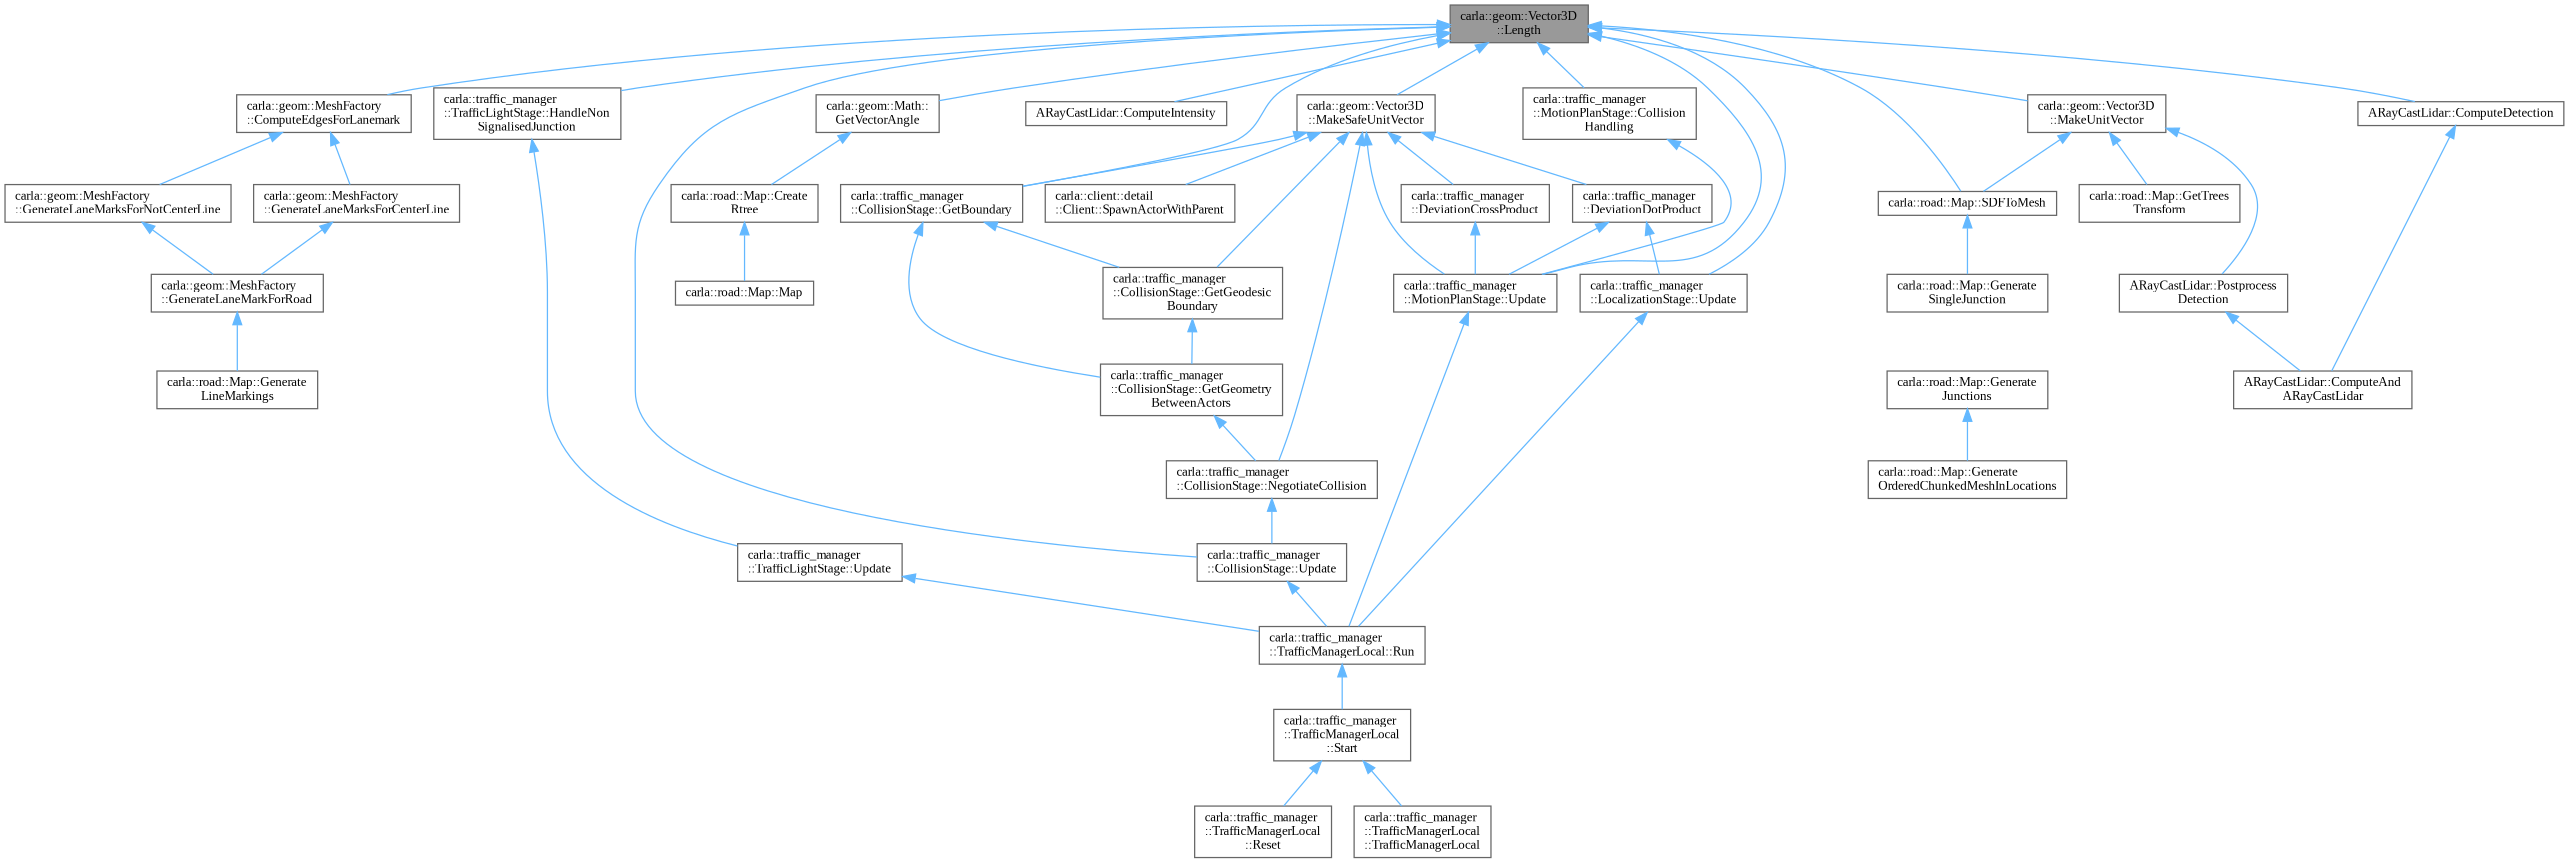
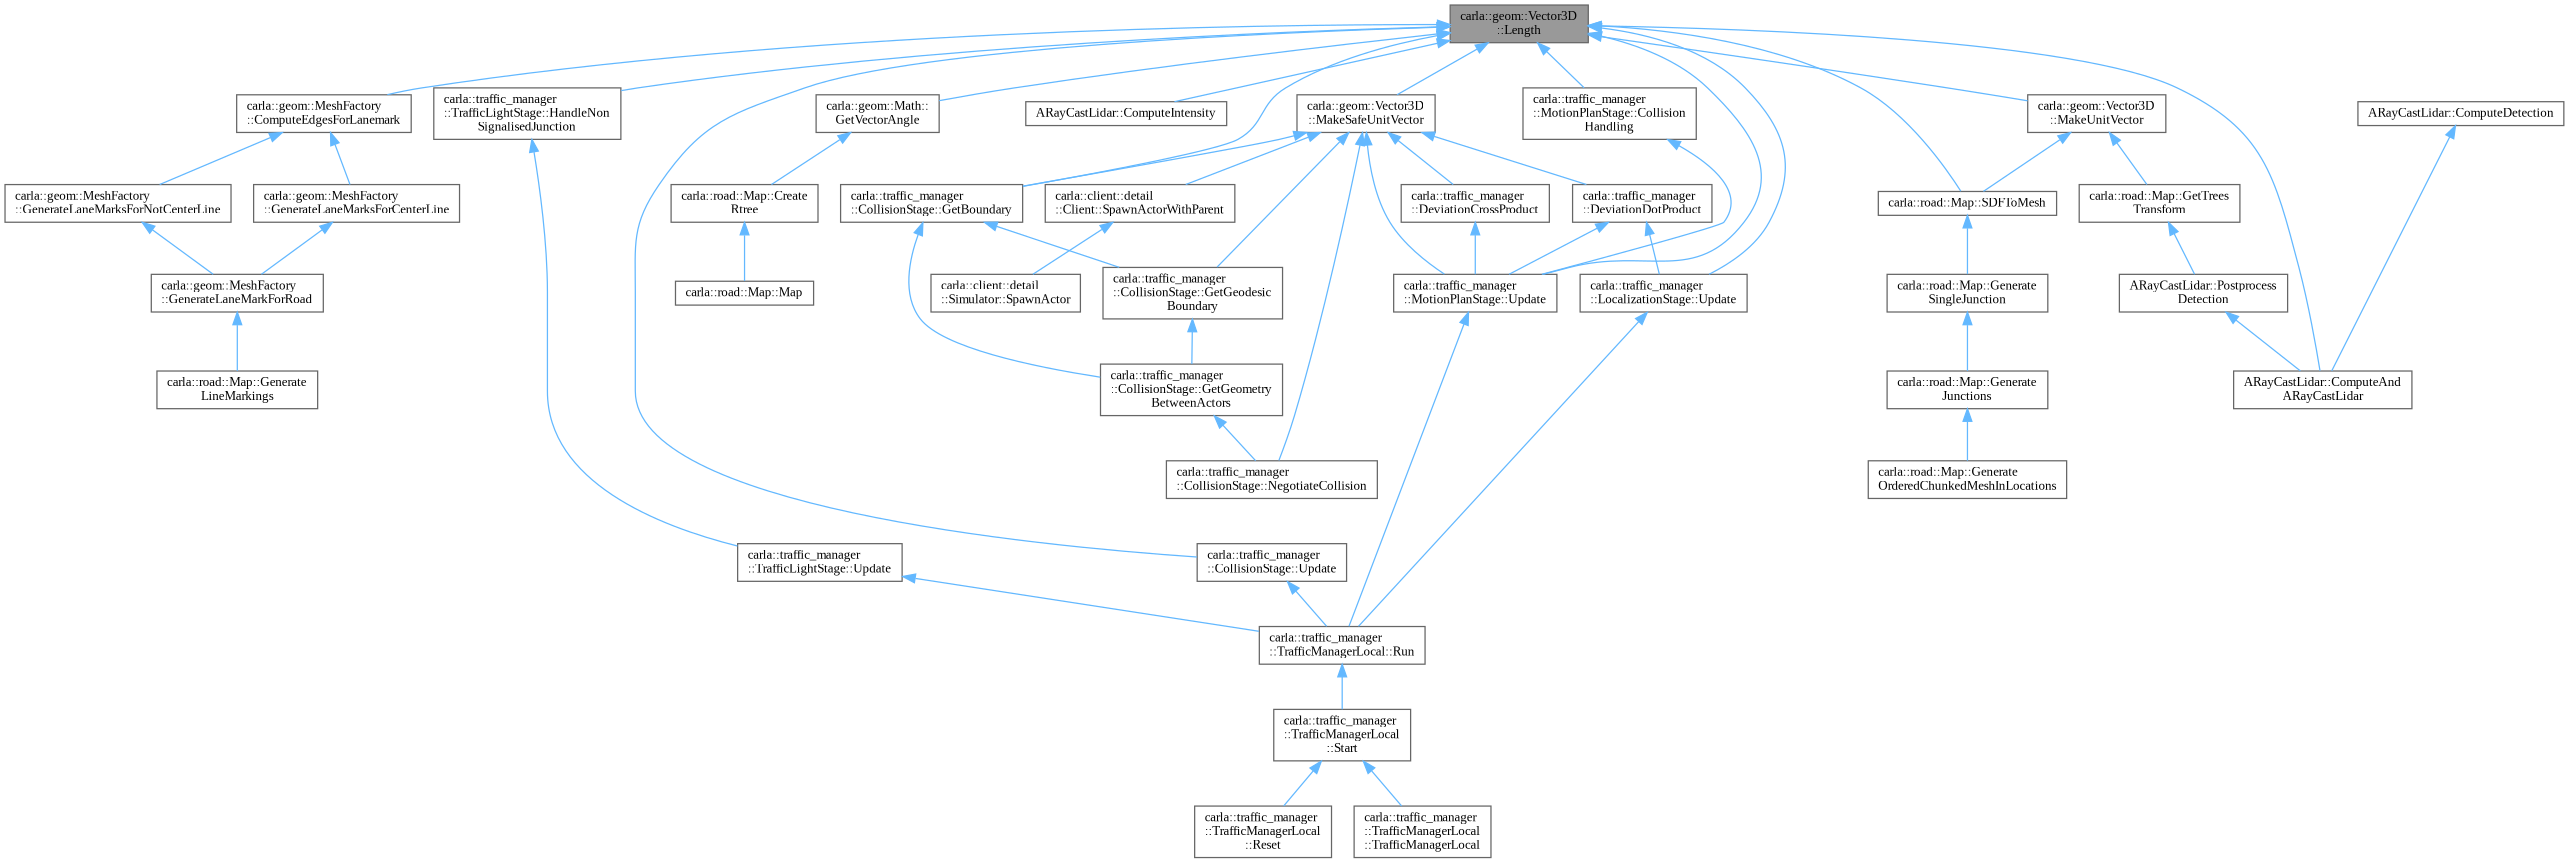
edge "ARayCastLidar::ComputeDetection" -> "carla::geom::Vector3D ::Length": now "ARayCastLidar::ComputeAnd ARayCastLidar" -> "carla::geom::Vector3D ::Length"
edge "ARayCastLidar::Postprocess Detection" -> "carla::geom::Vector3D ::MakeUnitVector": now "ARayCastLidar::Postprocess Detection" -> "carla::road::Map::GetTrees Transform"
node "carla::client::detail ::Simulator::SpawnActor": added
edge "carla::road::Map::Generate Junctions" -> "carla::road::Map::Generate SingleJunction": added
edge "carla::traffic_manager ::CollisionStage::Update" -> "carla::traffic_manager ::CollisionStage::NegotiateCollision": removed
